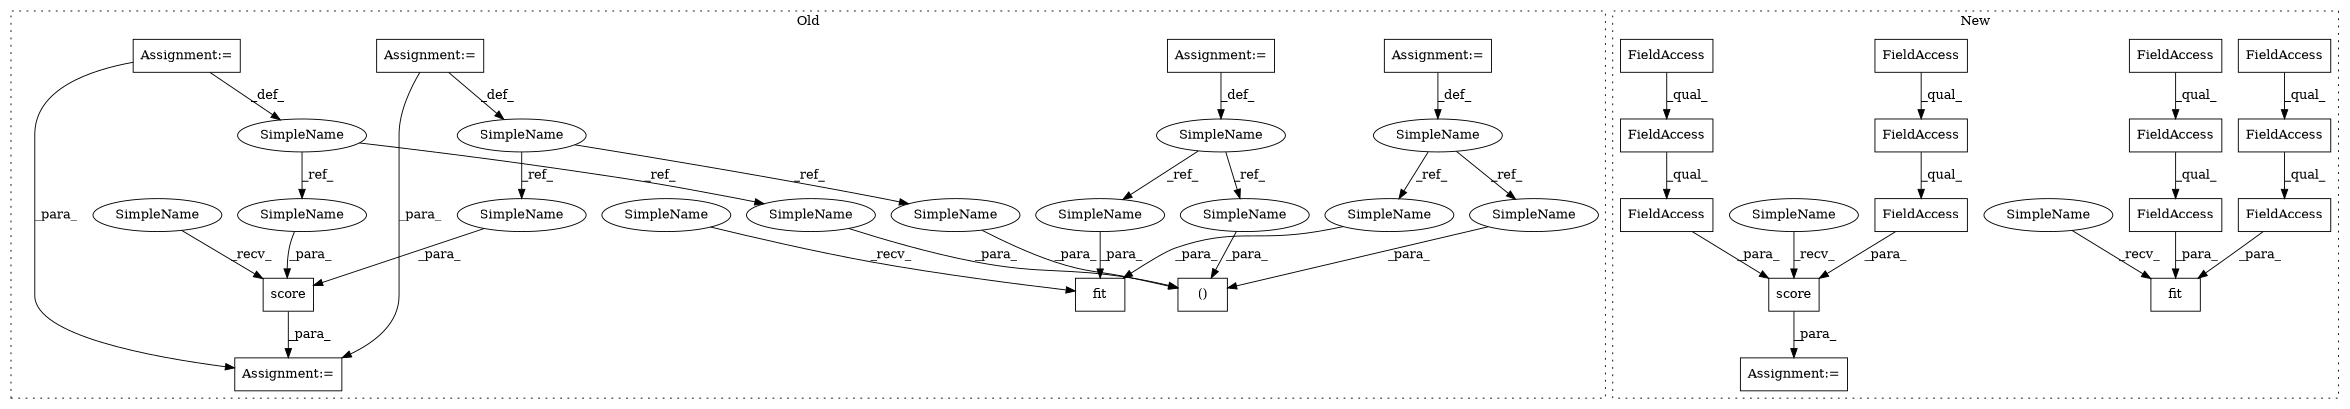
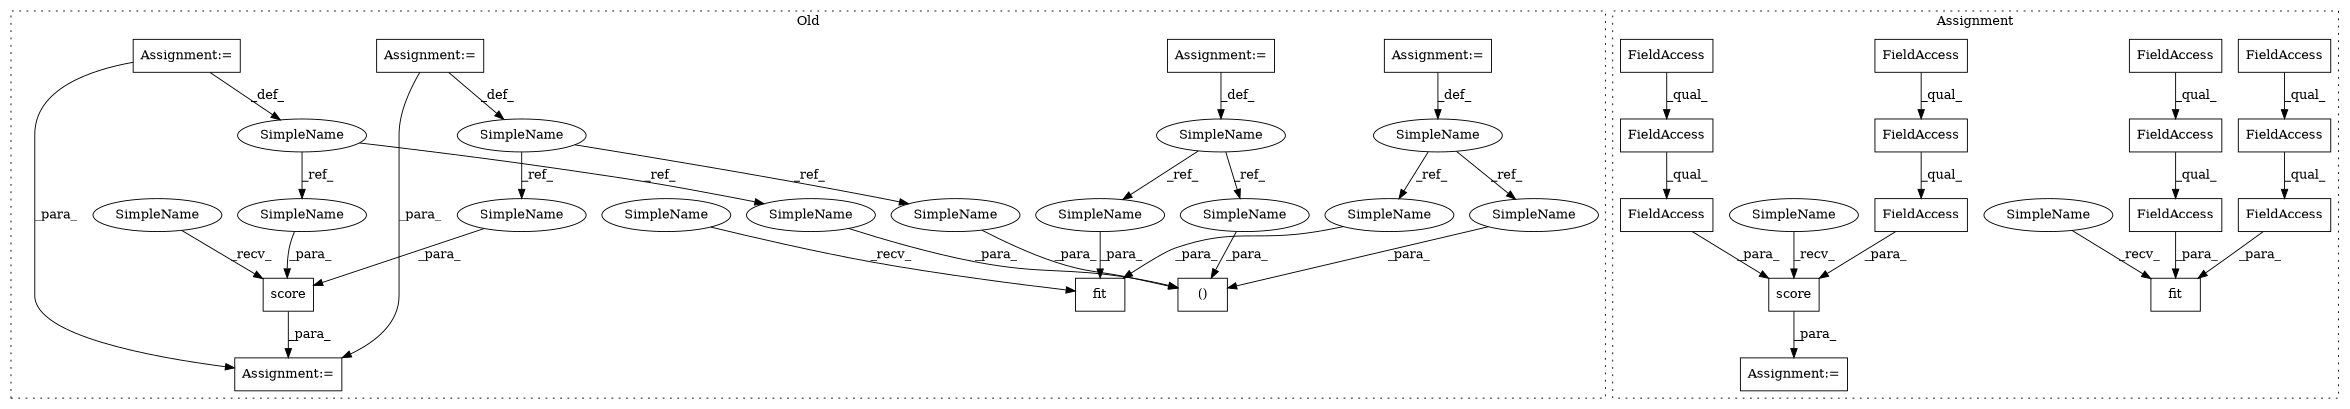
cluster "New": label "New" -> "Assignment"
